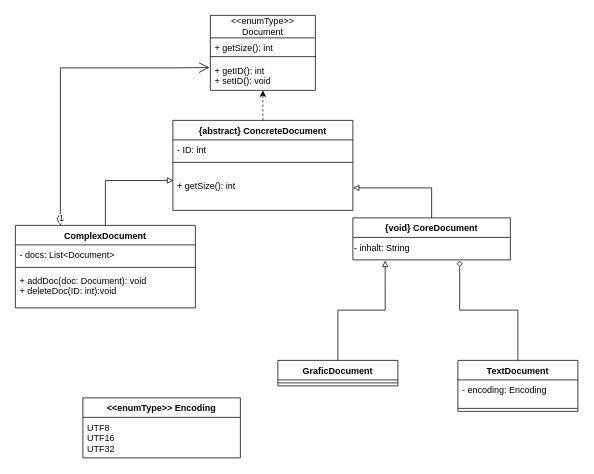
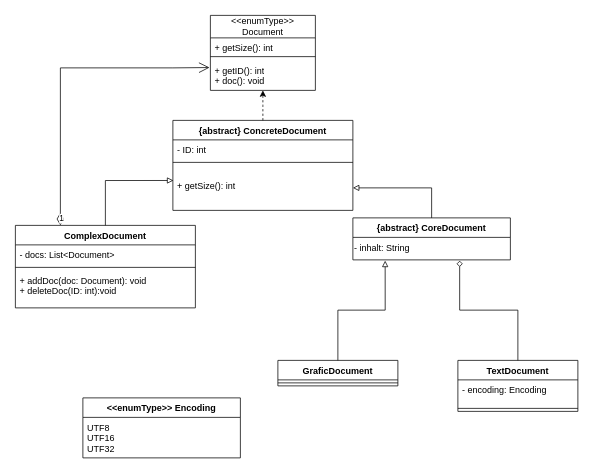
node "+ getID(): int + setID(): void": label "+ getID(): int + setID(): void" -> "+ getID(): int + doc(): void"
node "{void} CoreDocument": label "{void} CoreDocument" -> "{abstract} CoreDocument"
